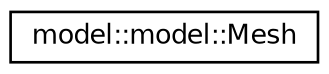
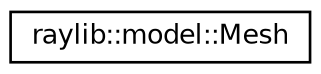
node "model::model::Mesh": label "model::model::Mesh" -> "raylib::model::Mesh"
